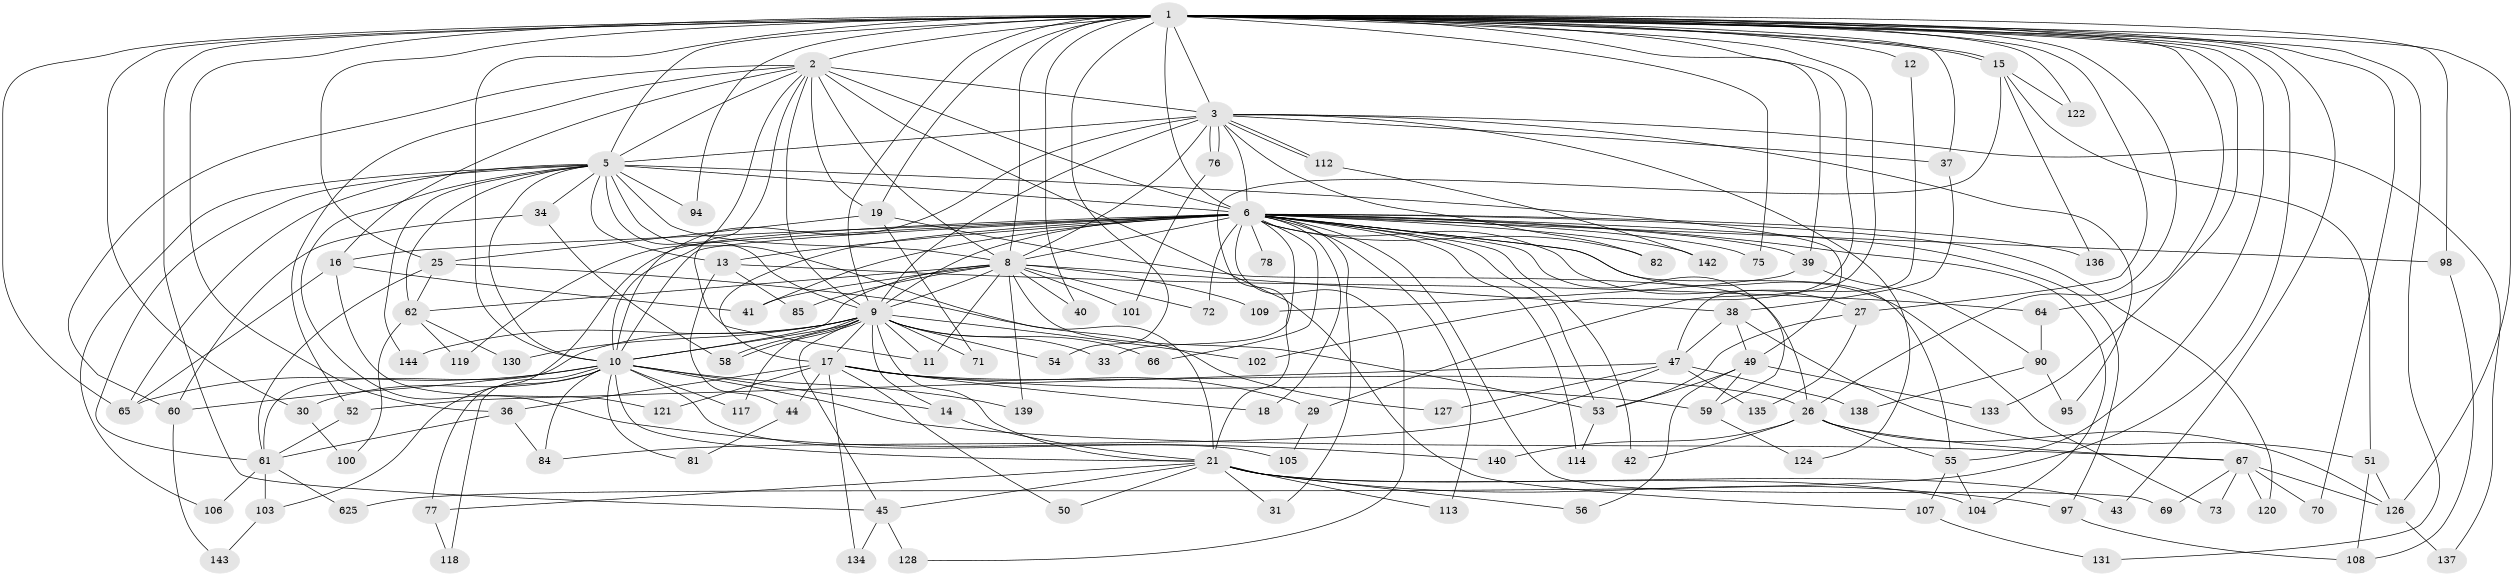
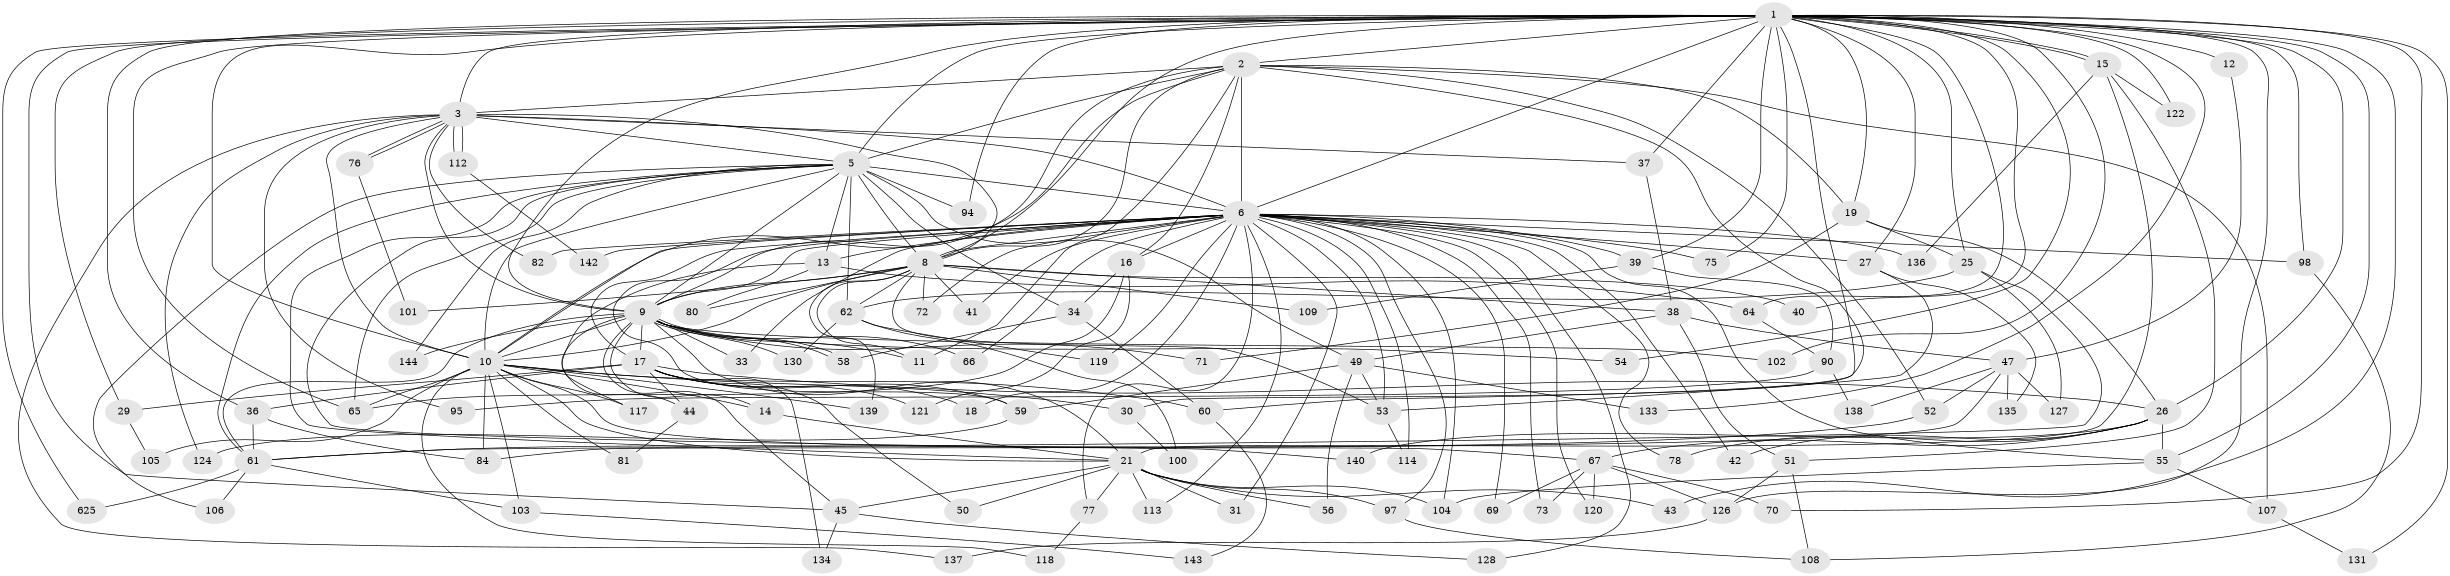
edge "16" -- "41": now "16" -- "34"
node "85": label "85" -> "80"
edge "26" -- "126": now "26" -- "78"
